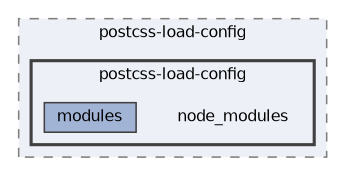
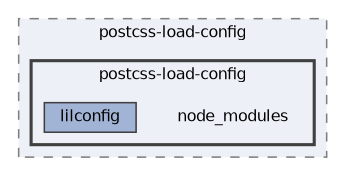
node "modules": label "modules" -> "lilconfig"
